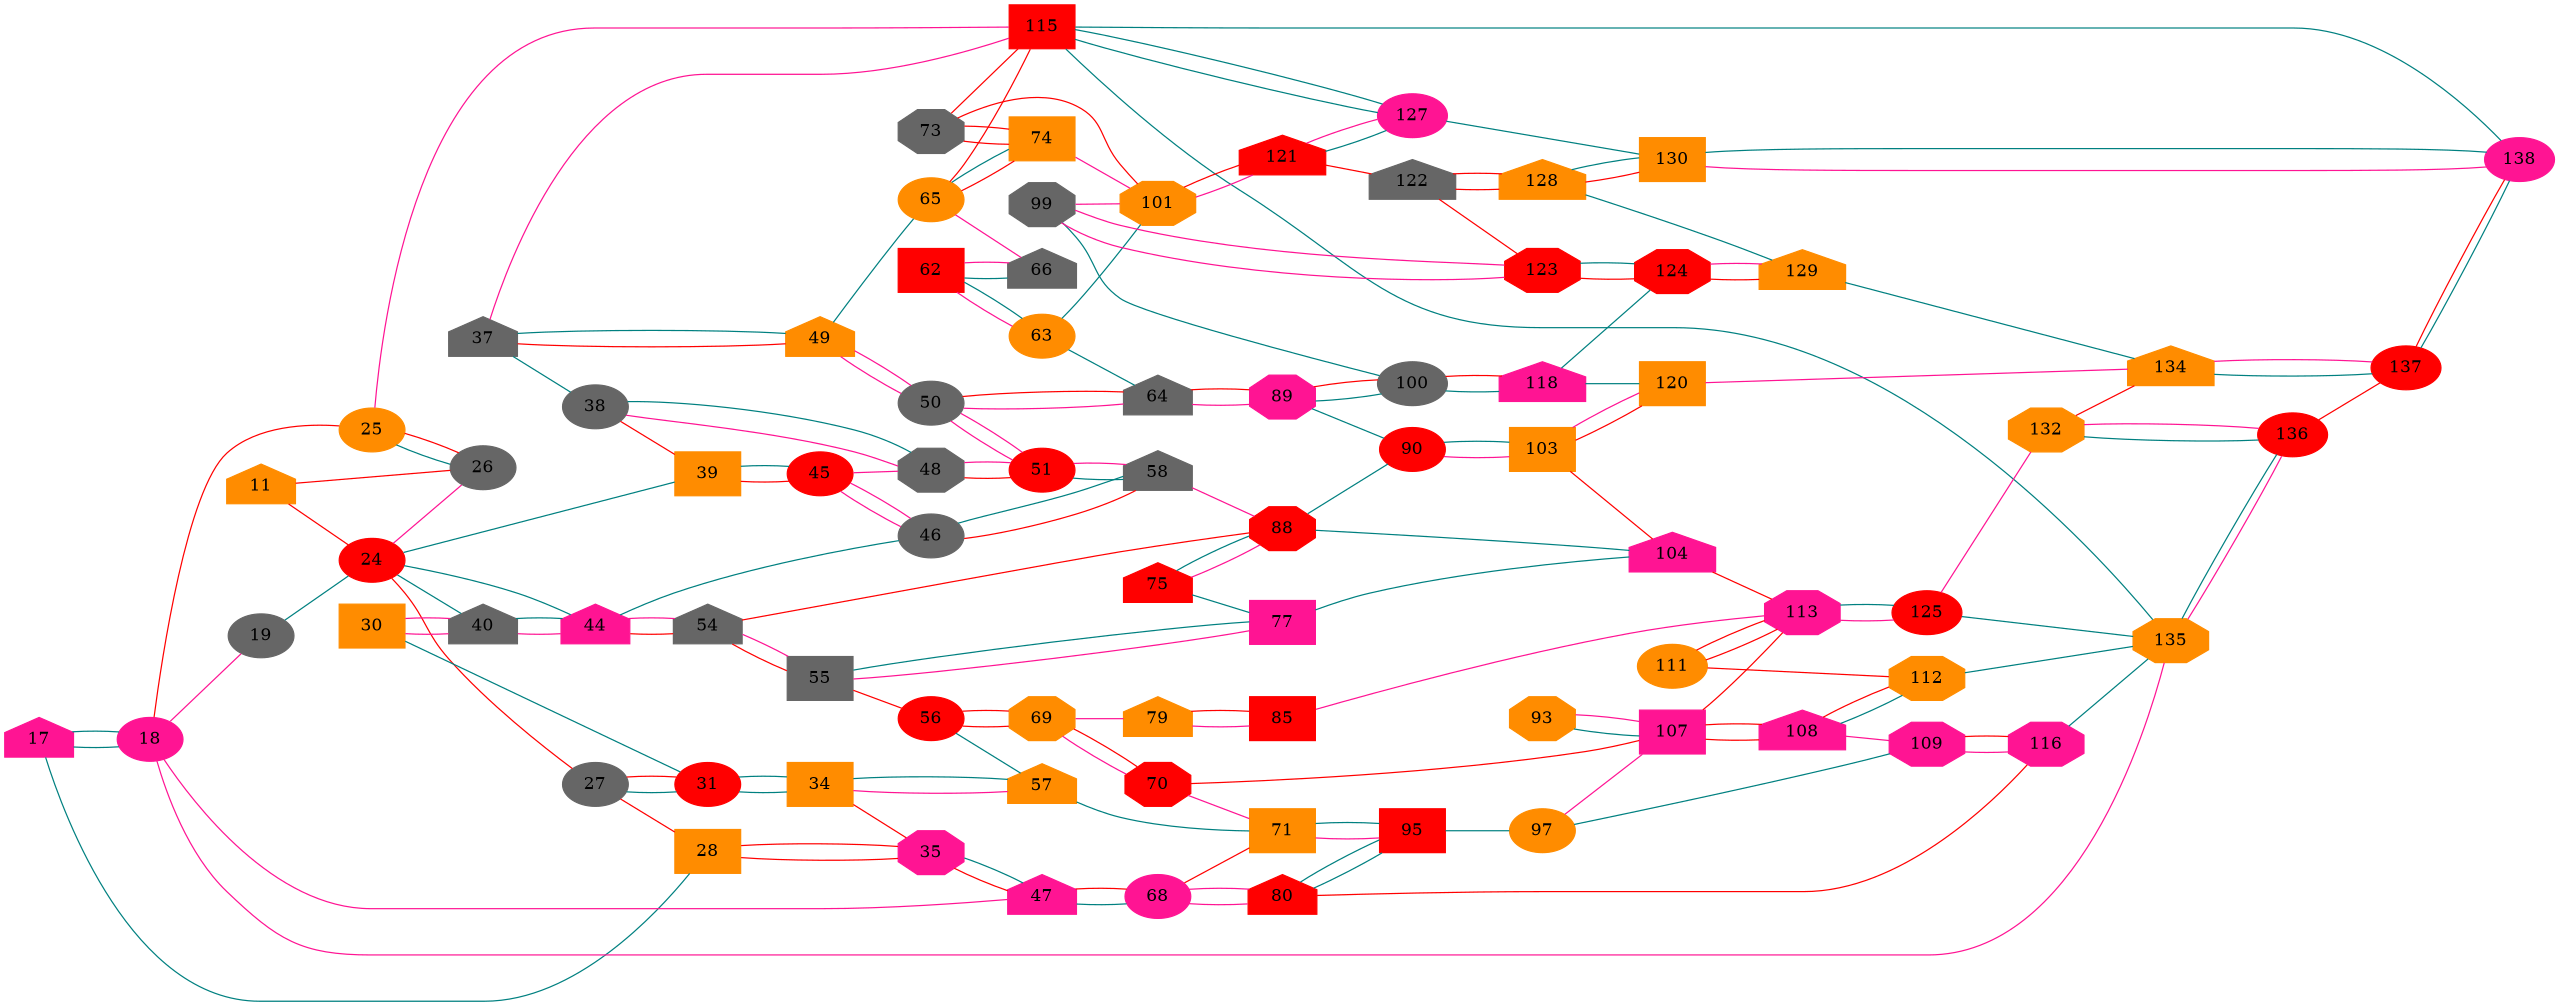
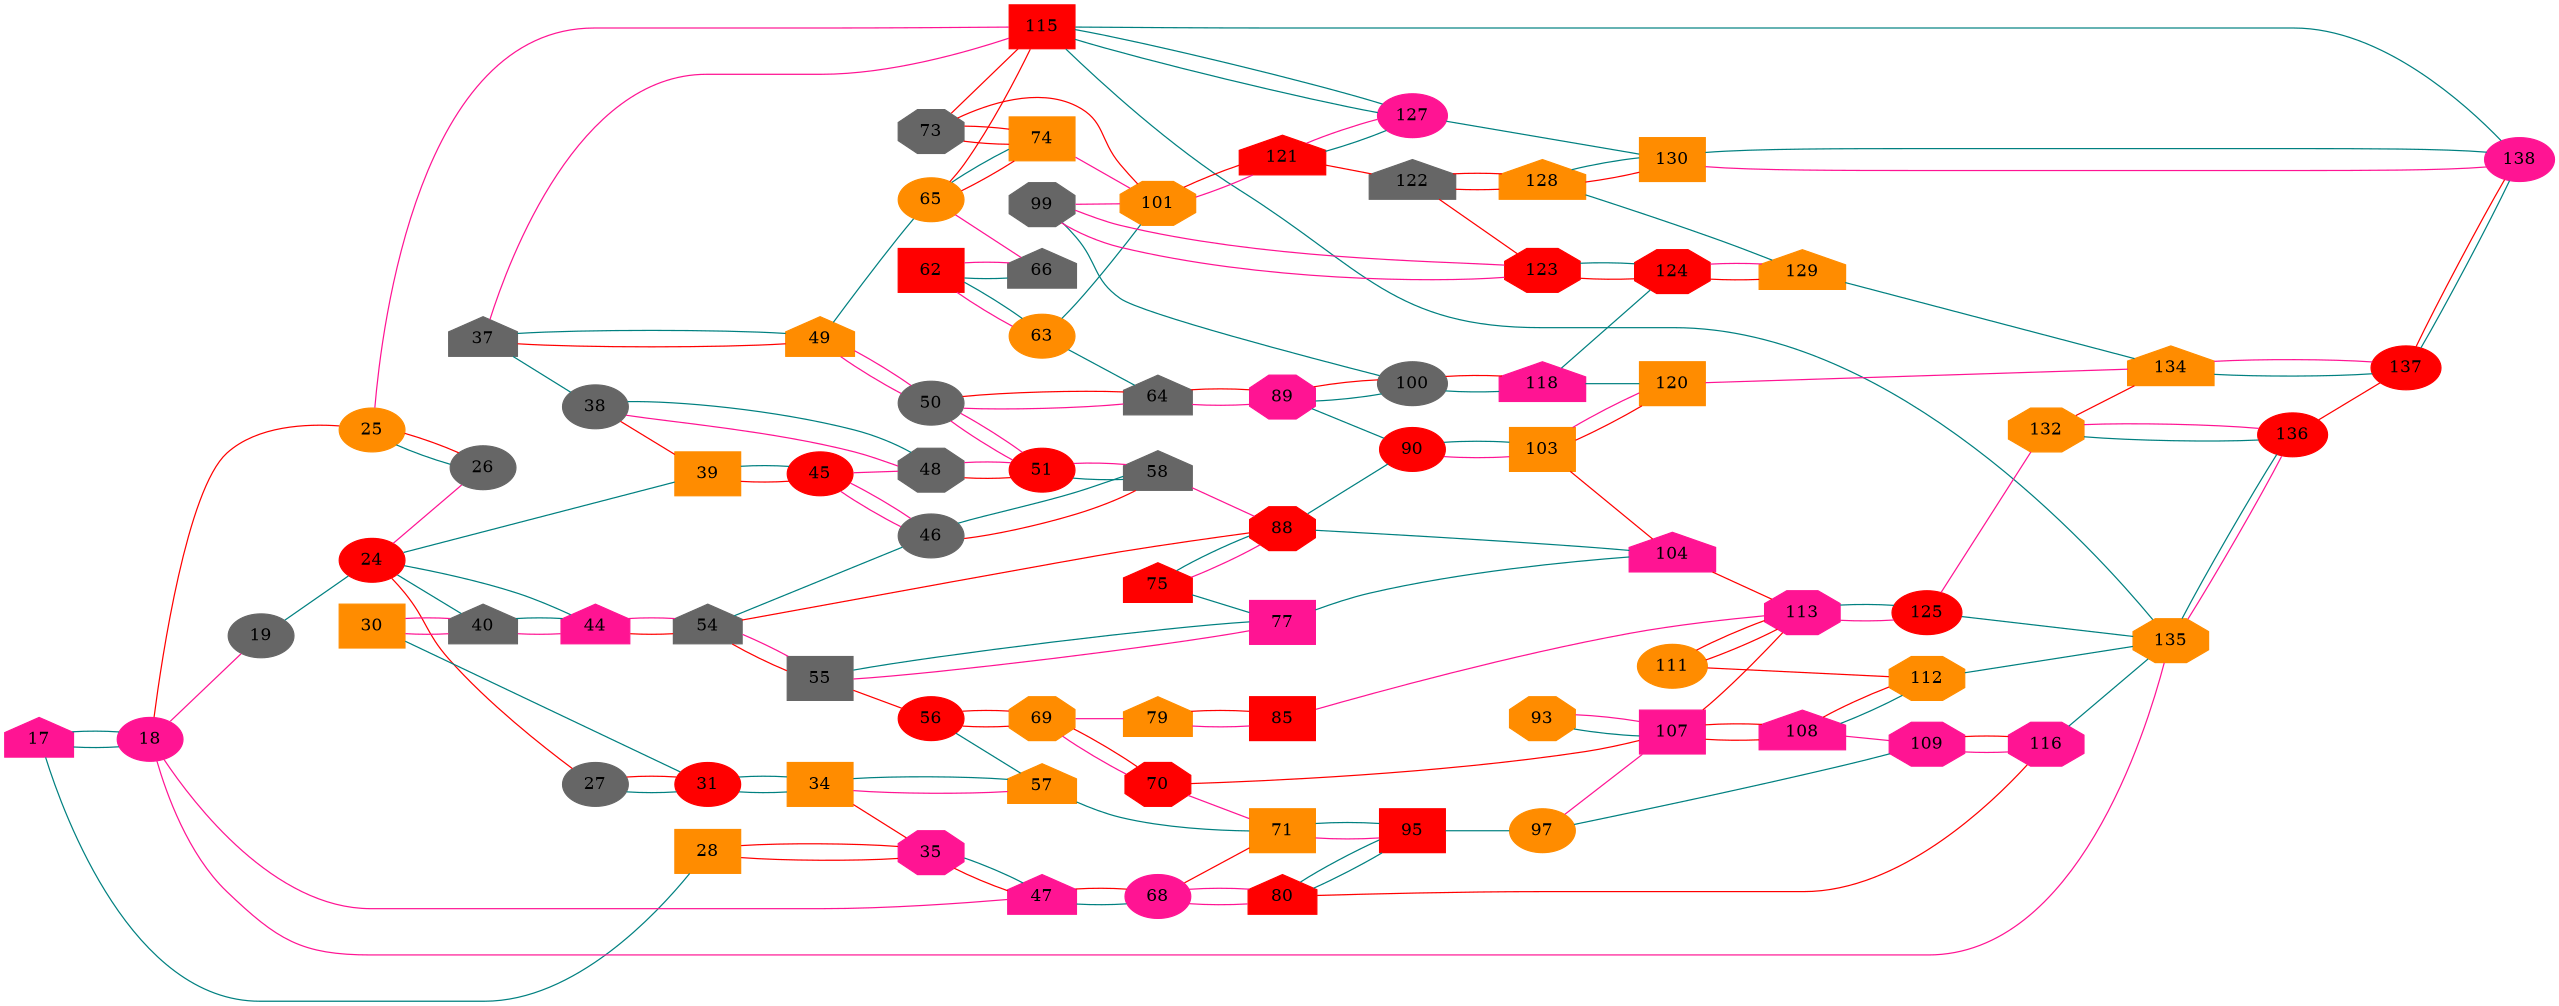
node "11": removed
edge "46" -- "44": now "46" -- "54"
edge "27" -- "28": removed
